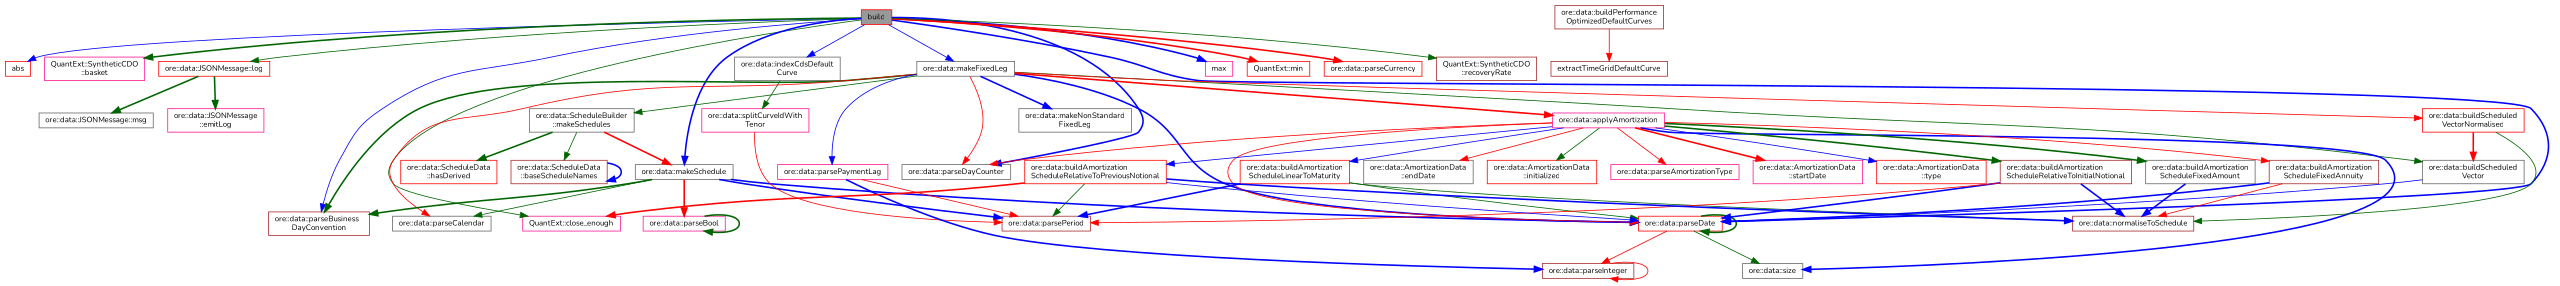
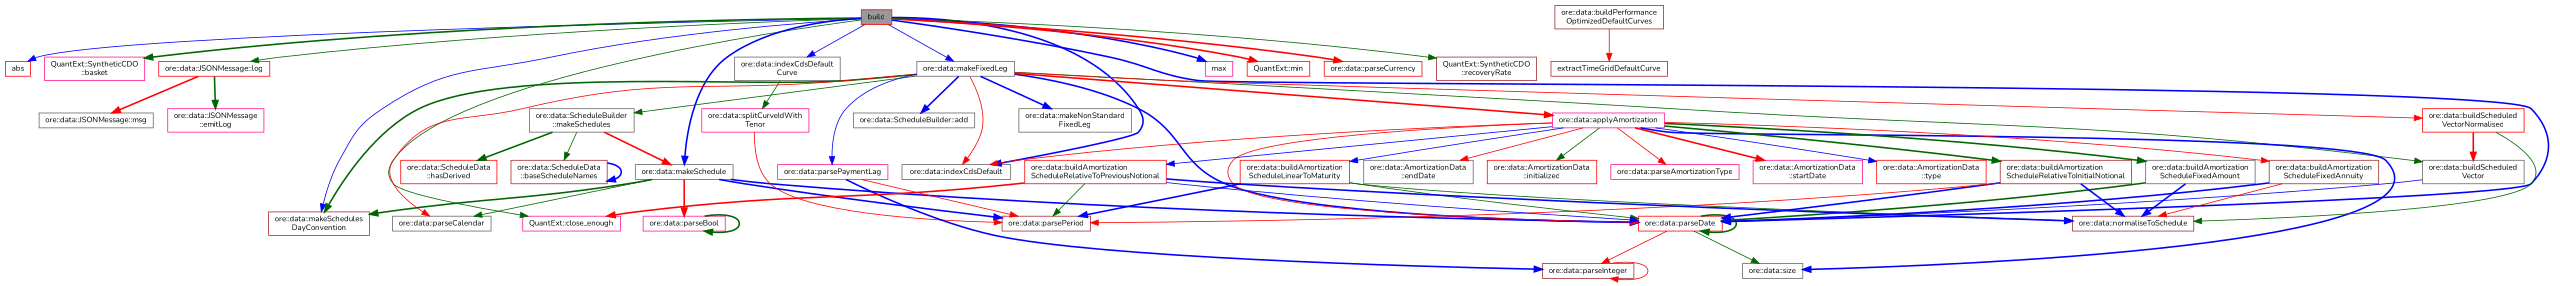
edge "ore::data::JSONMessage::log" -> "ore::data::JSONMessage::msg": color darkgreen -> red
node "ore::data::ScheduleBuilder::add": added
node "ore::data::parseDayCounter": label "ore::data::parseDayCounter" -> "ore::data::indexCdsDefault"
edge "ore::data::buildAmortization ScheduleFixedAmount" -> "ore::data::parseDate": added
node "ore::data::parseBusiness DayConvention": label "ore::data::parseBusiness DayConvention" -> "ore::data::makeSchedules DayConvention"
